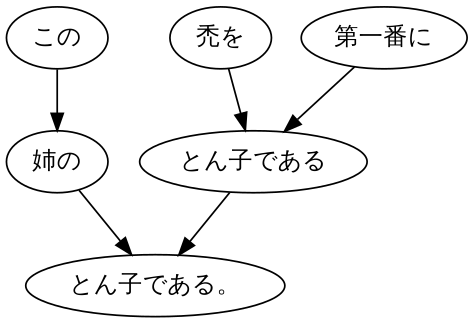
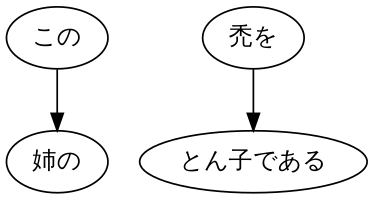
node "第一番に": removed
node "とん子である。": removed
